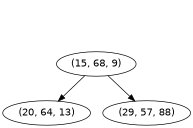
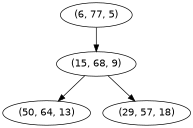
node "(6, 77, 5)": added
node "(20, 64, 13)": label "(20, 64, 13)" -> "(50, 64, 13)"
node "(29, 57, 88)": label "(29, 57, 88)" -> "(29, 57, 18)"
